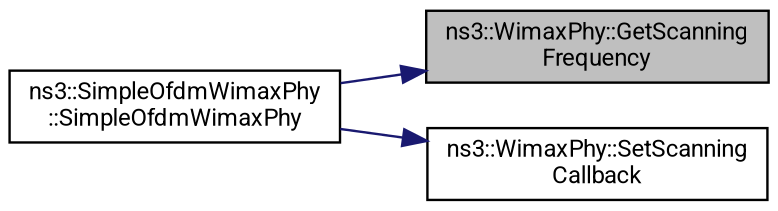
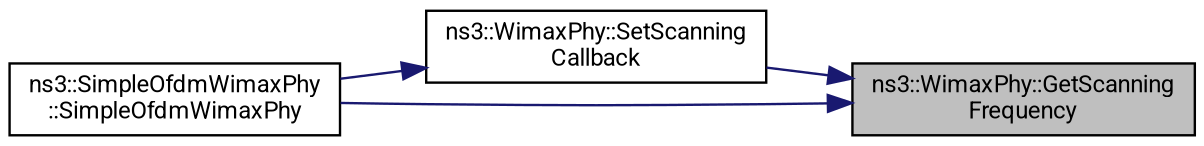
edge "ns3::WimaxPhy::SetScanning Callback" -> "ns3::WimaxPhy::GetScanning Frequency": added
